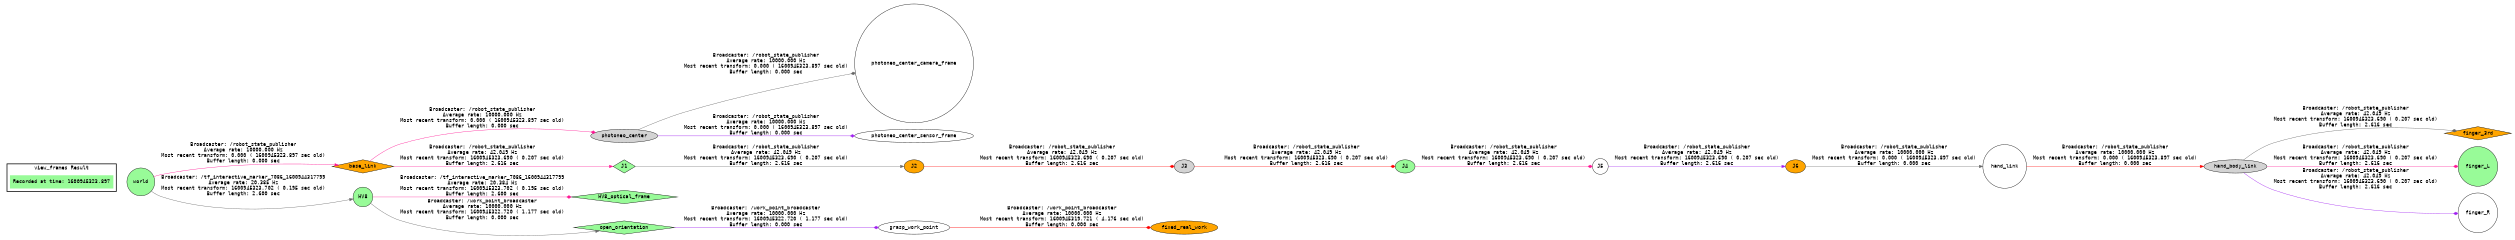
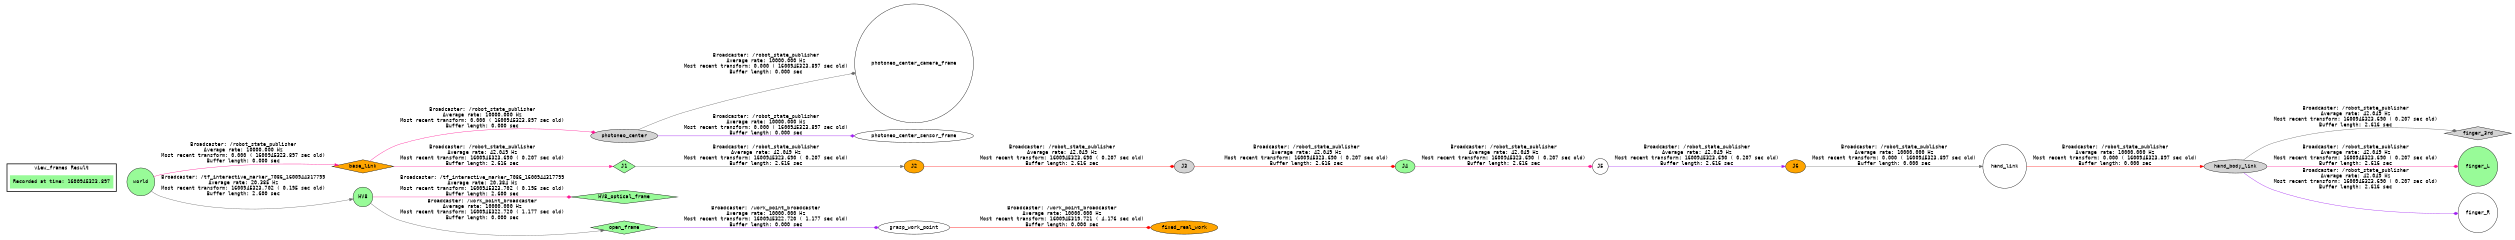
node "finger_3rd": fillcolor orange -> lightgrey
node "open_orientation": label "open_orientation" -> "open_frame"
